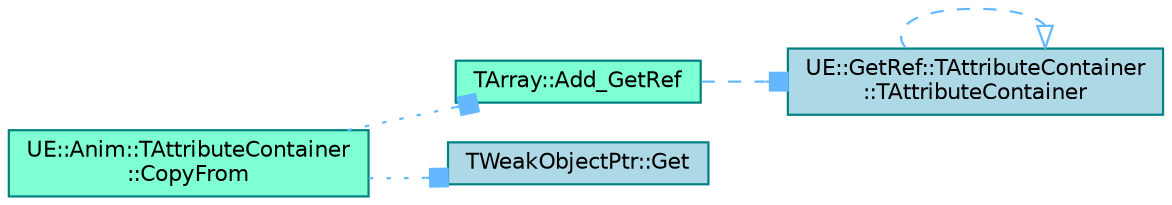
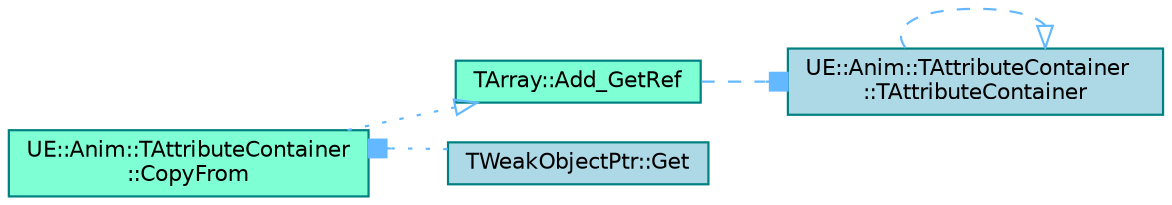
node "UE::GetRef::TAttributeContainer ::TAttributeContainer": label "UE::GetRef::TAttributeContainer ::TAttributeContainer" -> "UE::Anim::TAttributeContainer ::TAttributeContainer"
edge "UE::Anim::TAttributeContainer ::CopyFrom" -> "TArray::Add_GetRef": arrowhead box -> onormal
edge "UE::Anim::TAttributeContainer ::CopyFrom" -> "TWeakObjectPtr::Get": reversed
